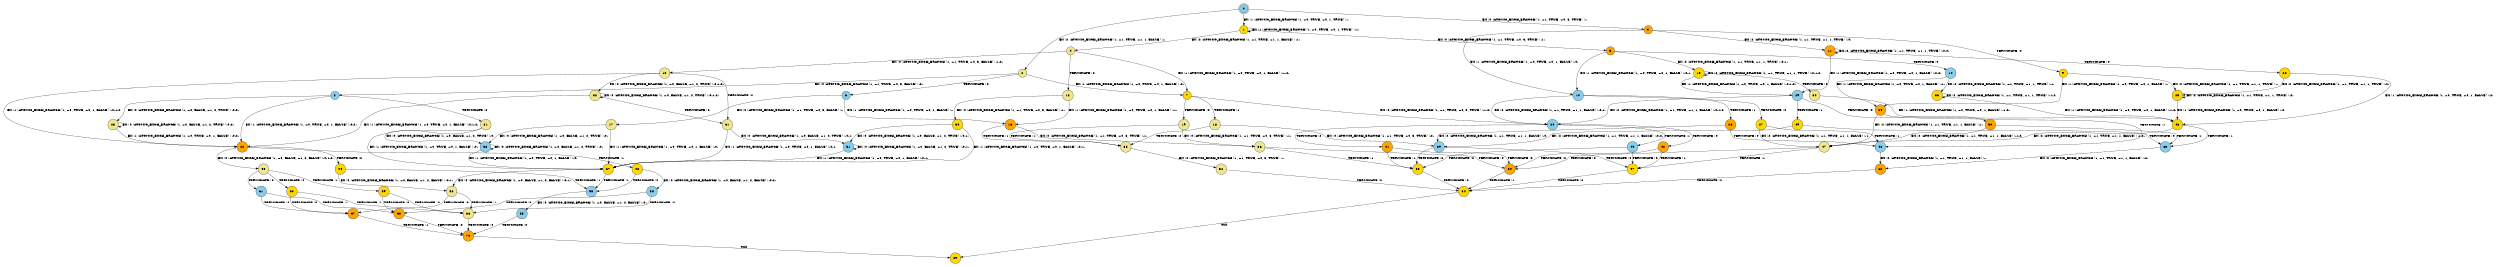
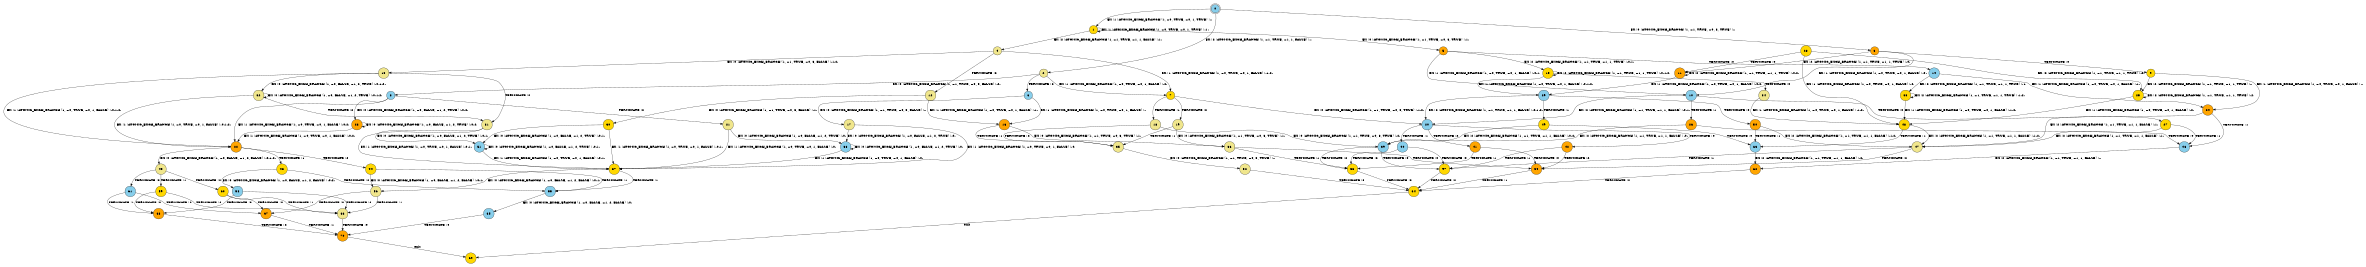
edge "11" -> "28": reversed
node "23": fillcolor khaki -> orange
